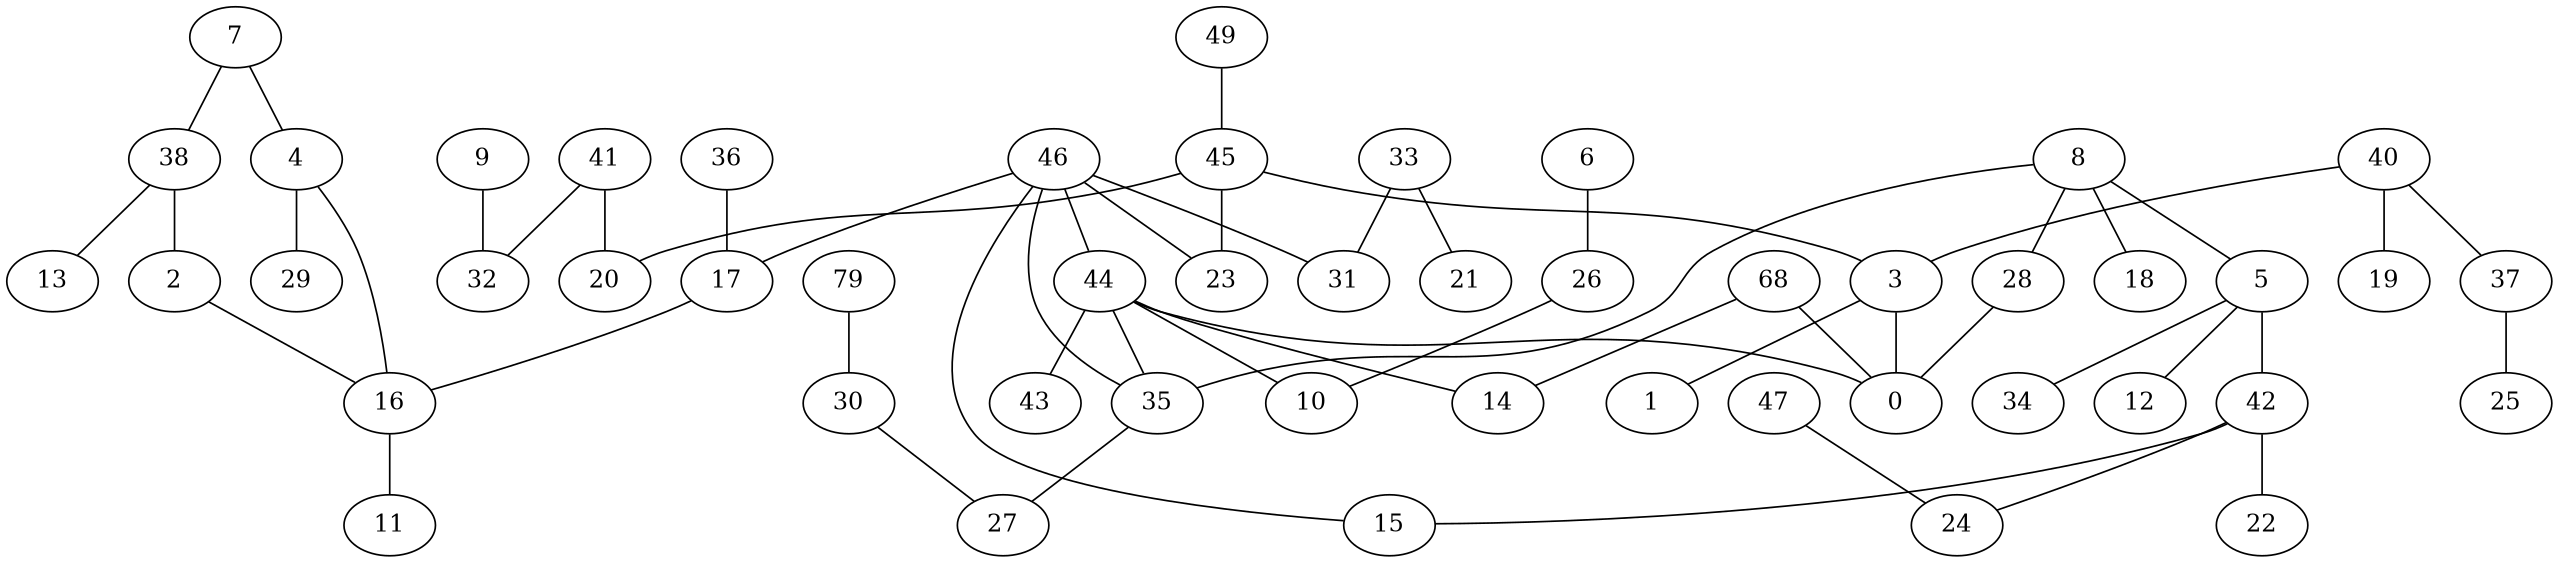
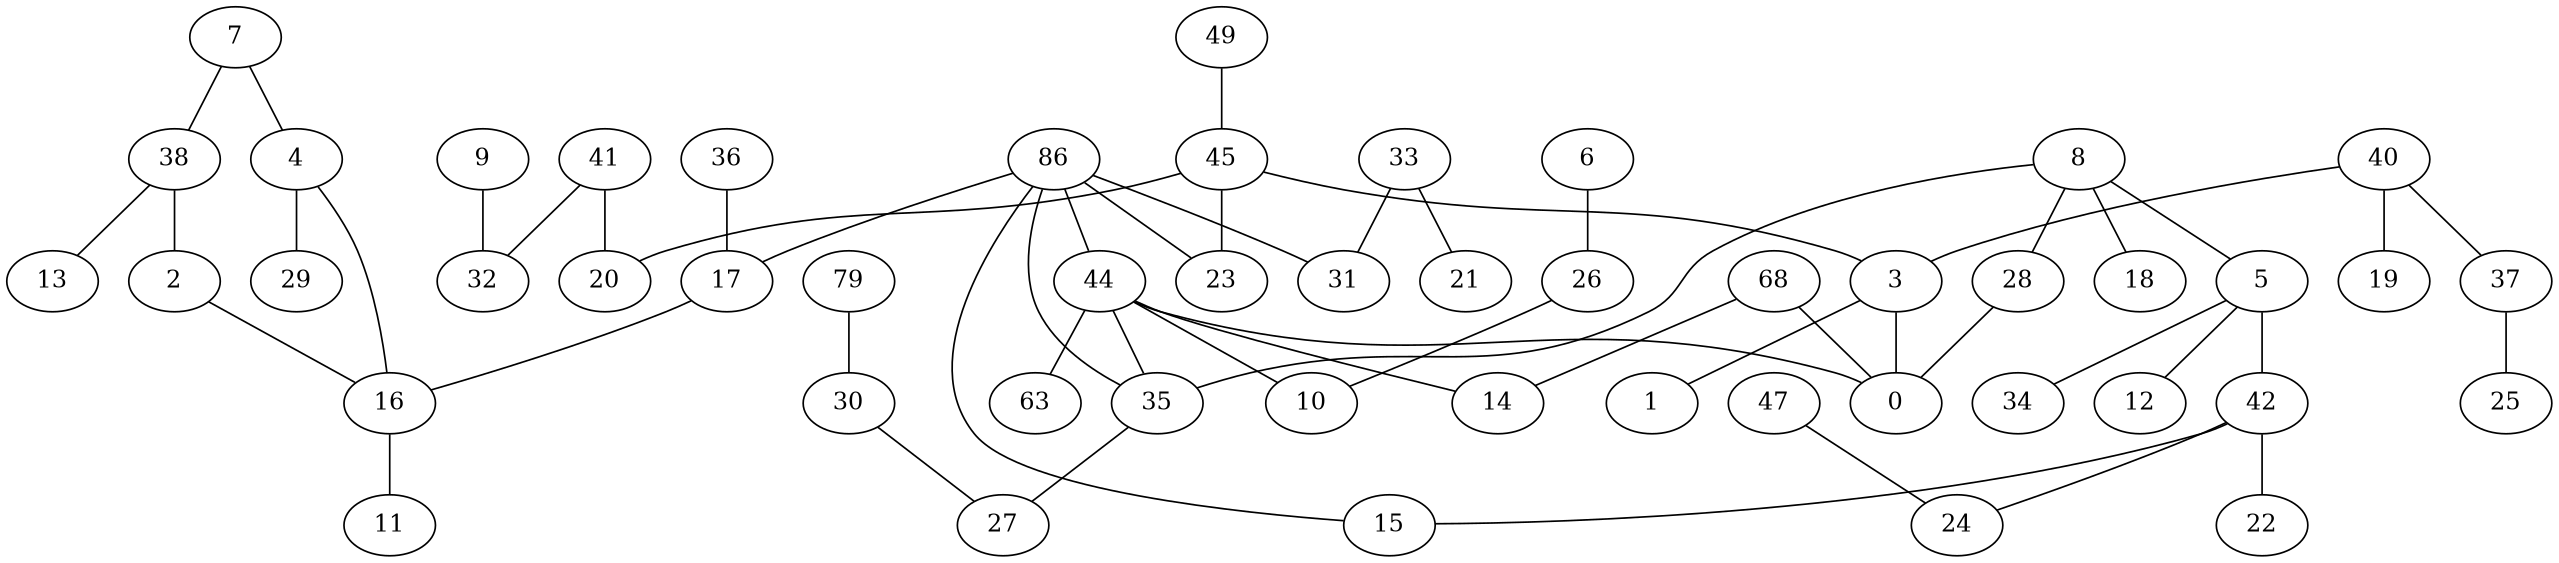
node "46": label "46" -> "86"
node "43": label "43" -> "63"
